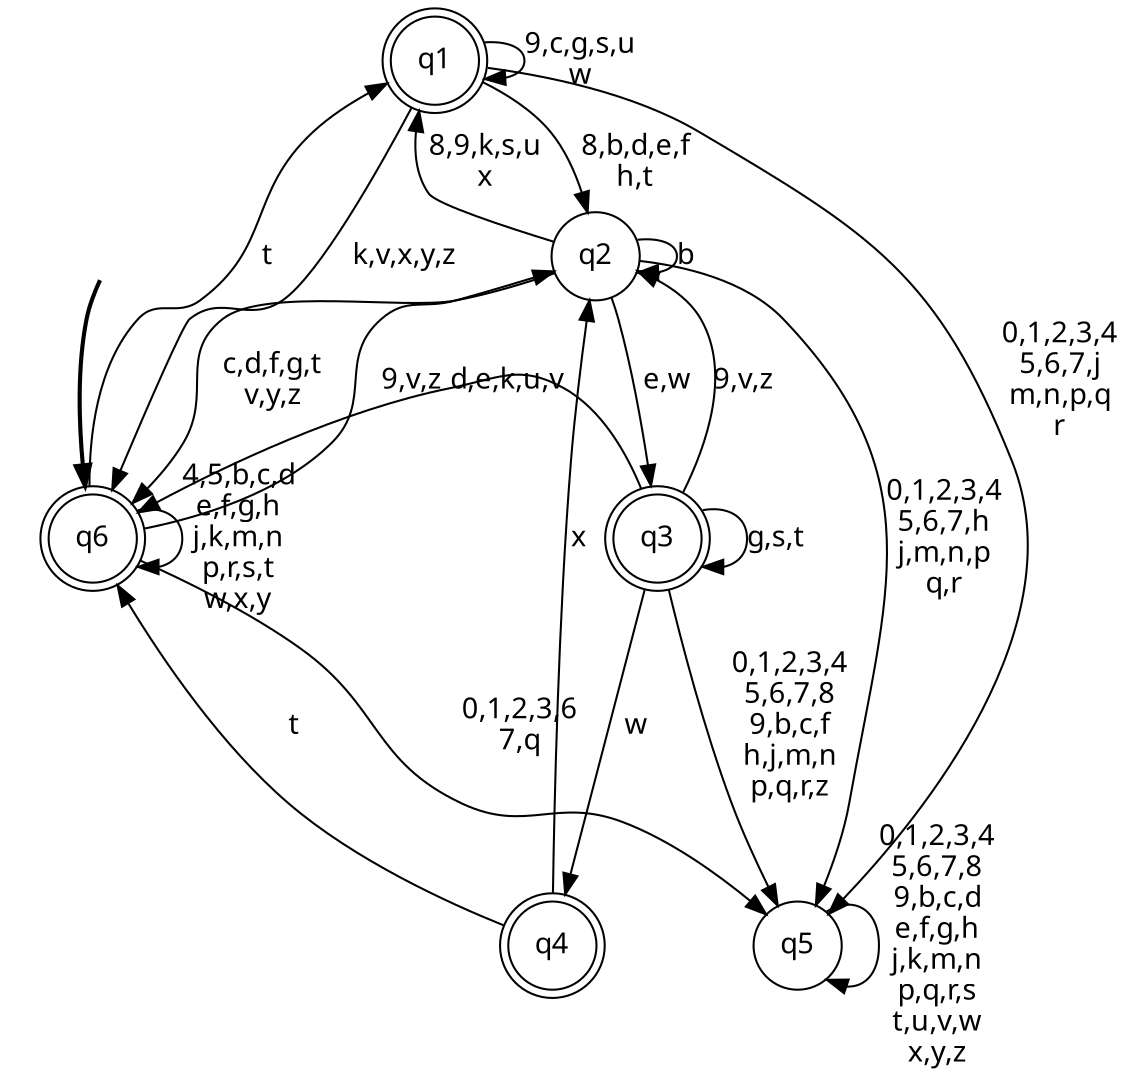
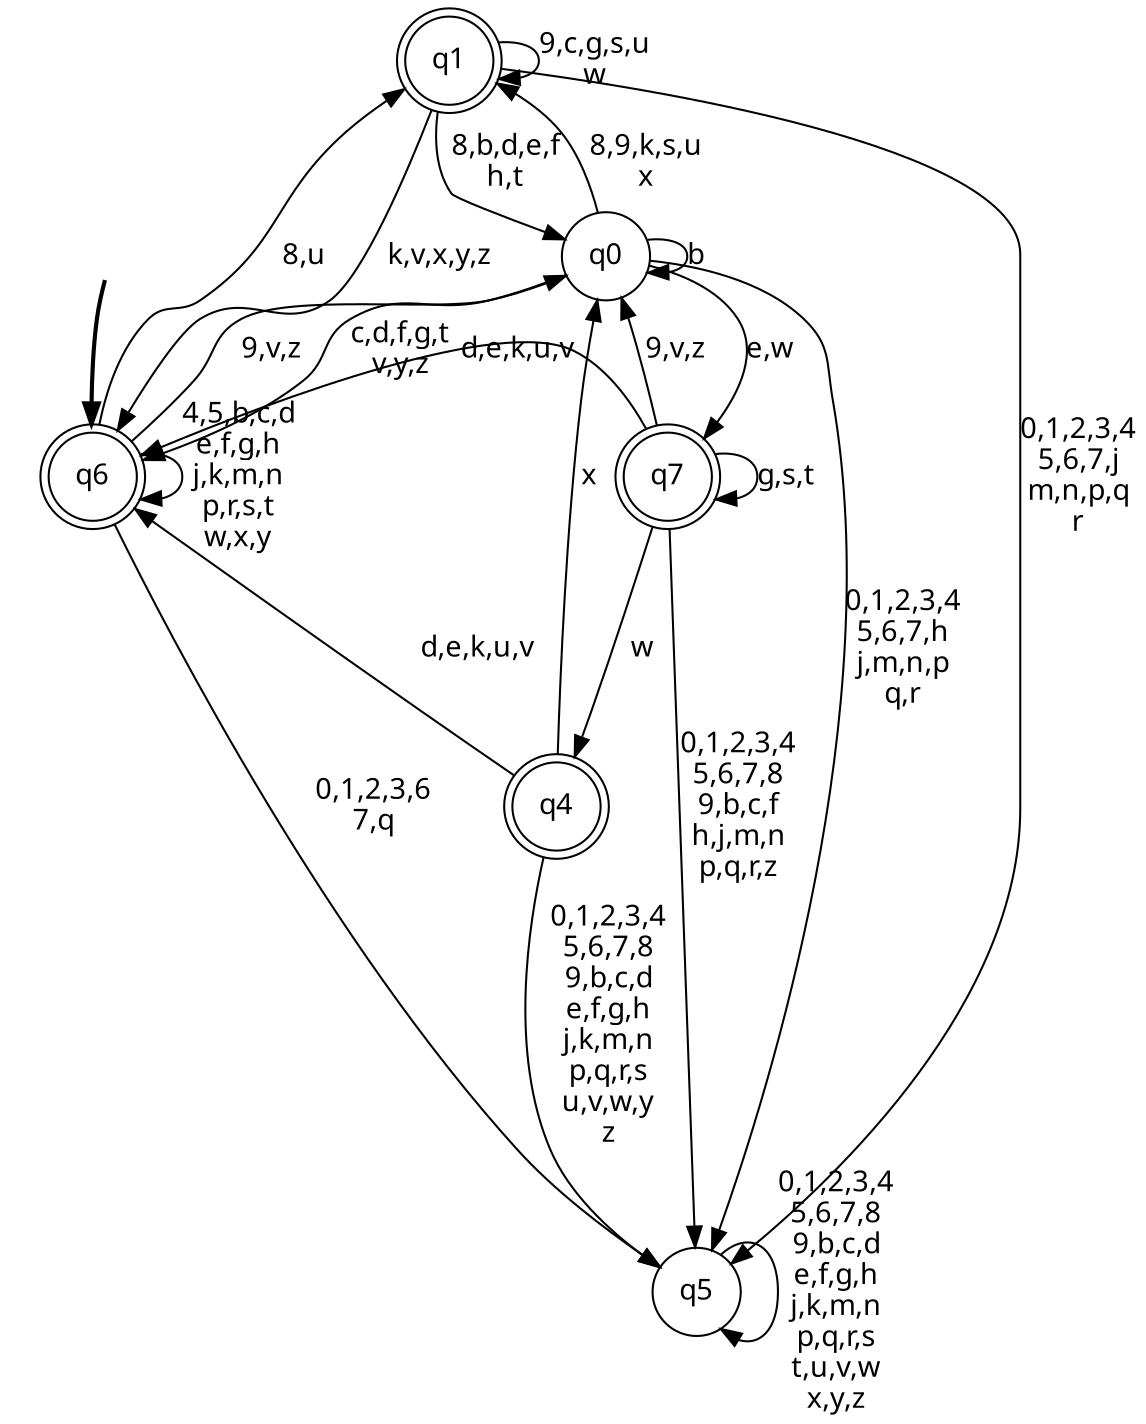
edge "q6" -> "q1": label "t" -> "8,u"
node "q2": label "q2" -> "q0"
node "q3": label "q3" -> "q7"
edge "q4" -> "q6": label "t" -> "d,e,k,u,v"
edge "q4" -> "q5": added, label "0,1,2,3,4 5,6,7,8 9,b,c,d e,f,g,h j,k,m,n p,q,r,s u,v,w,y z"
